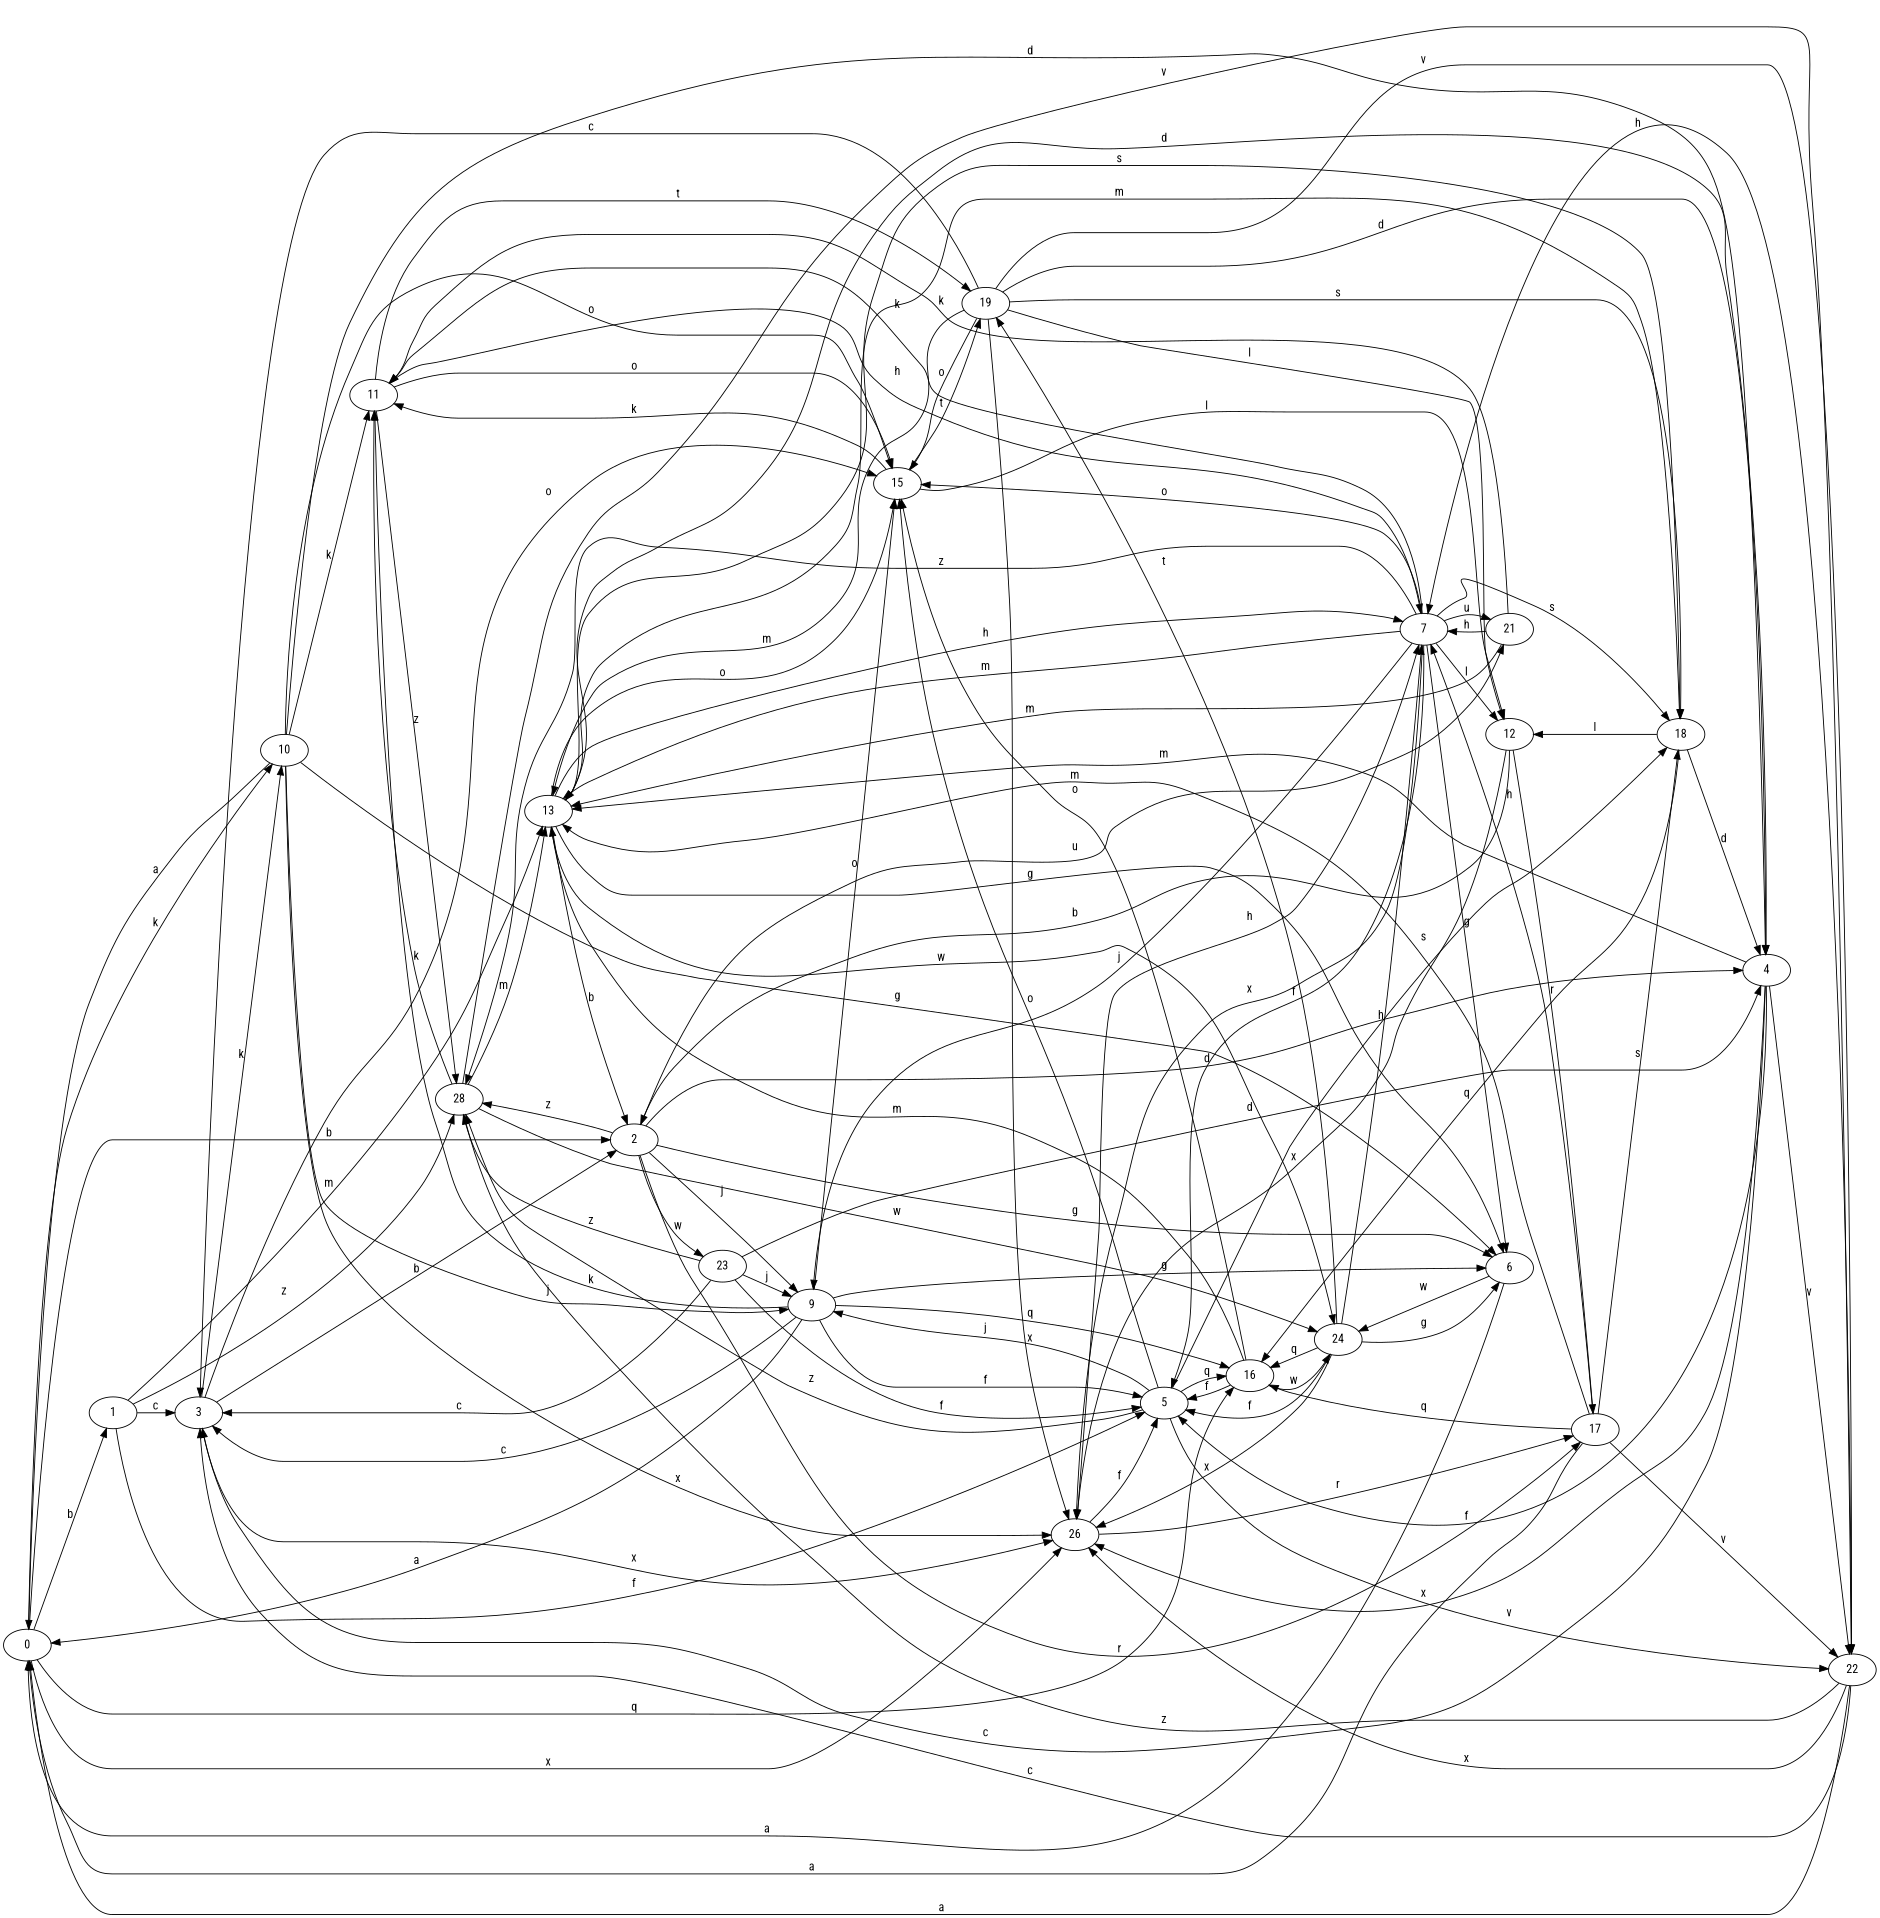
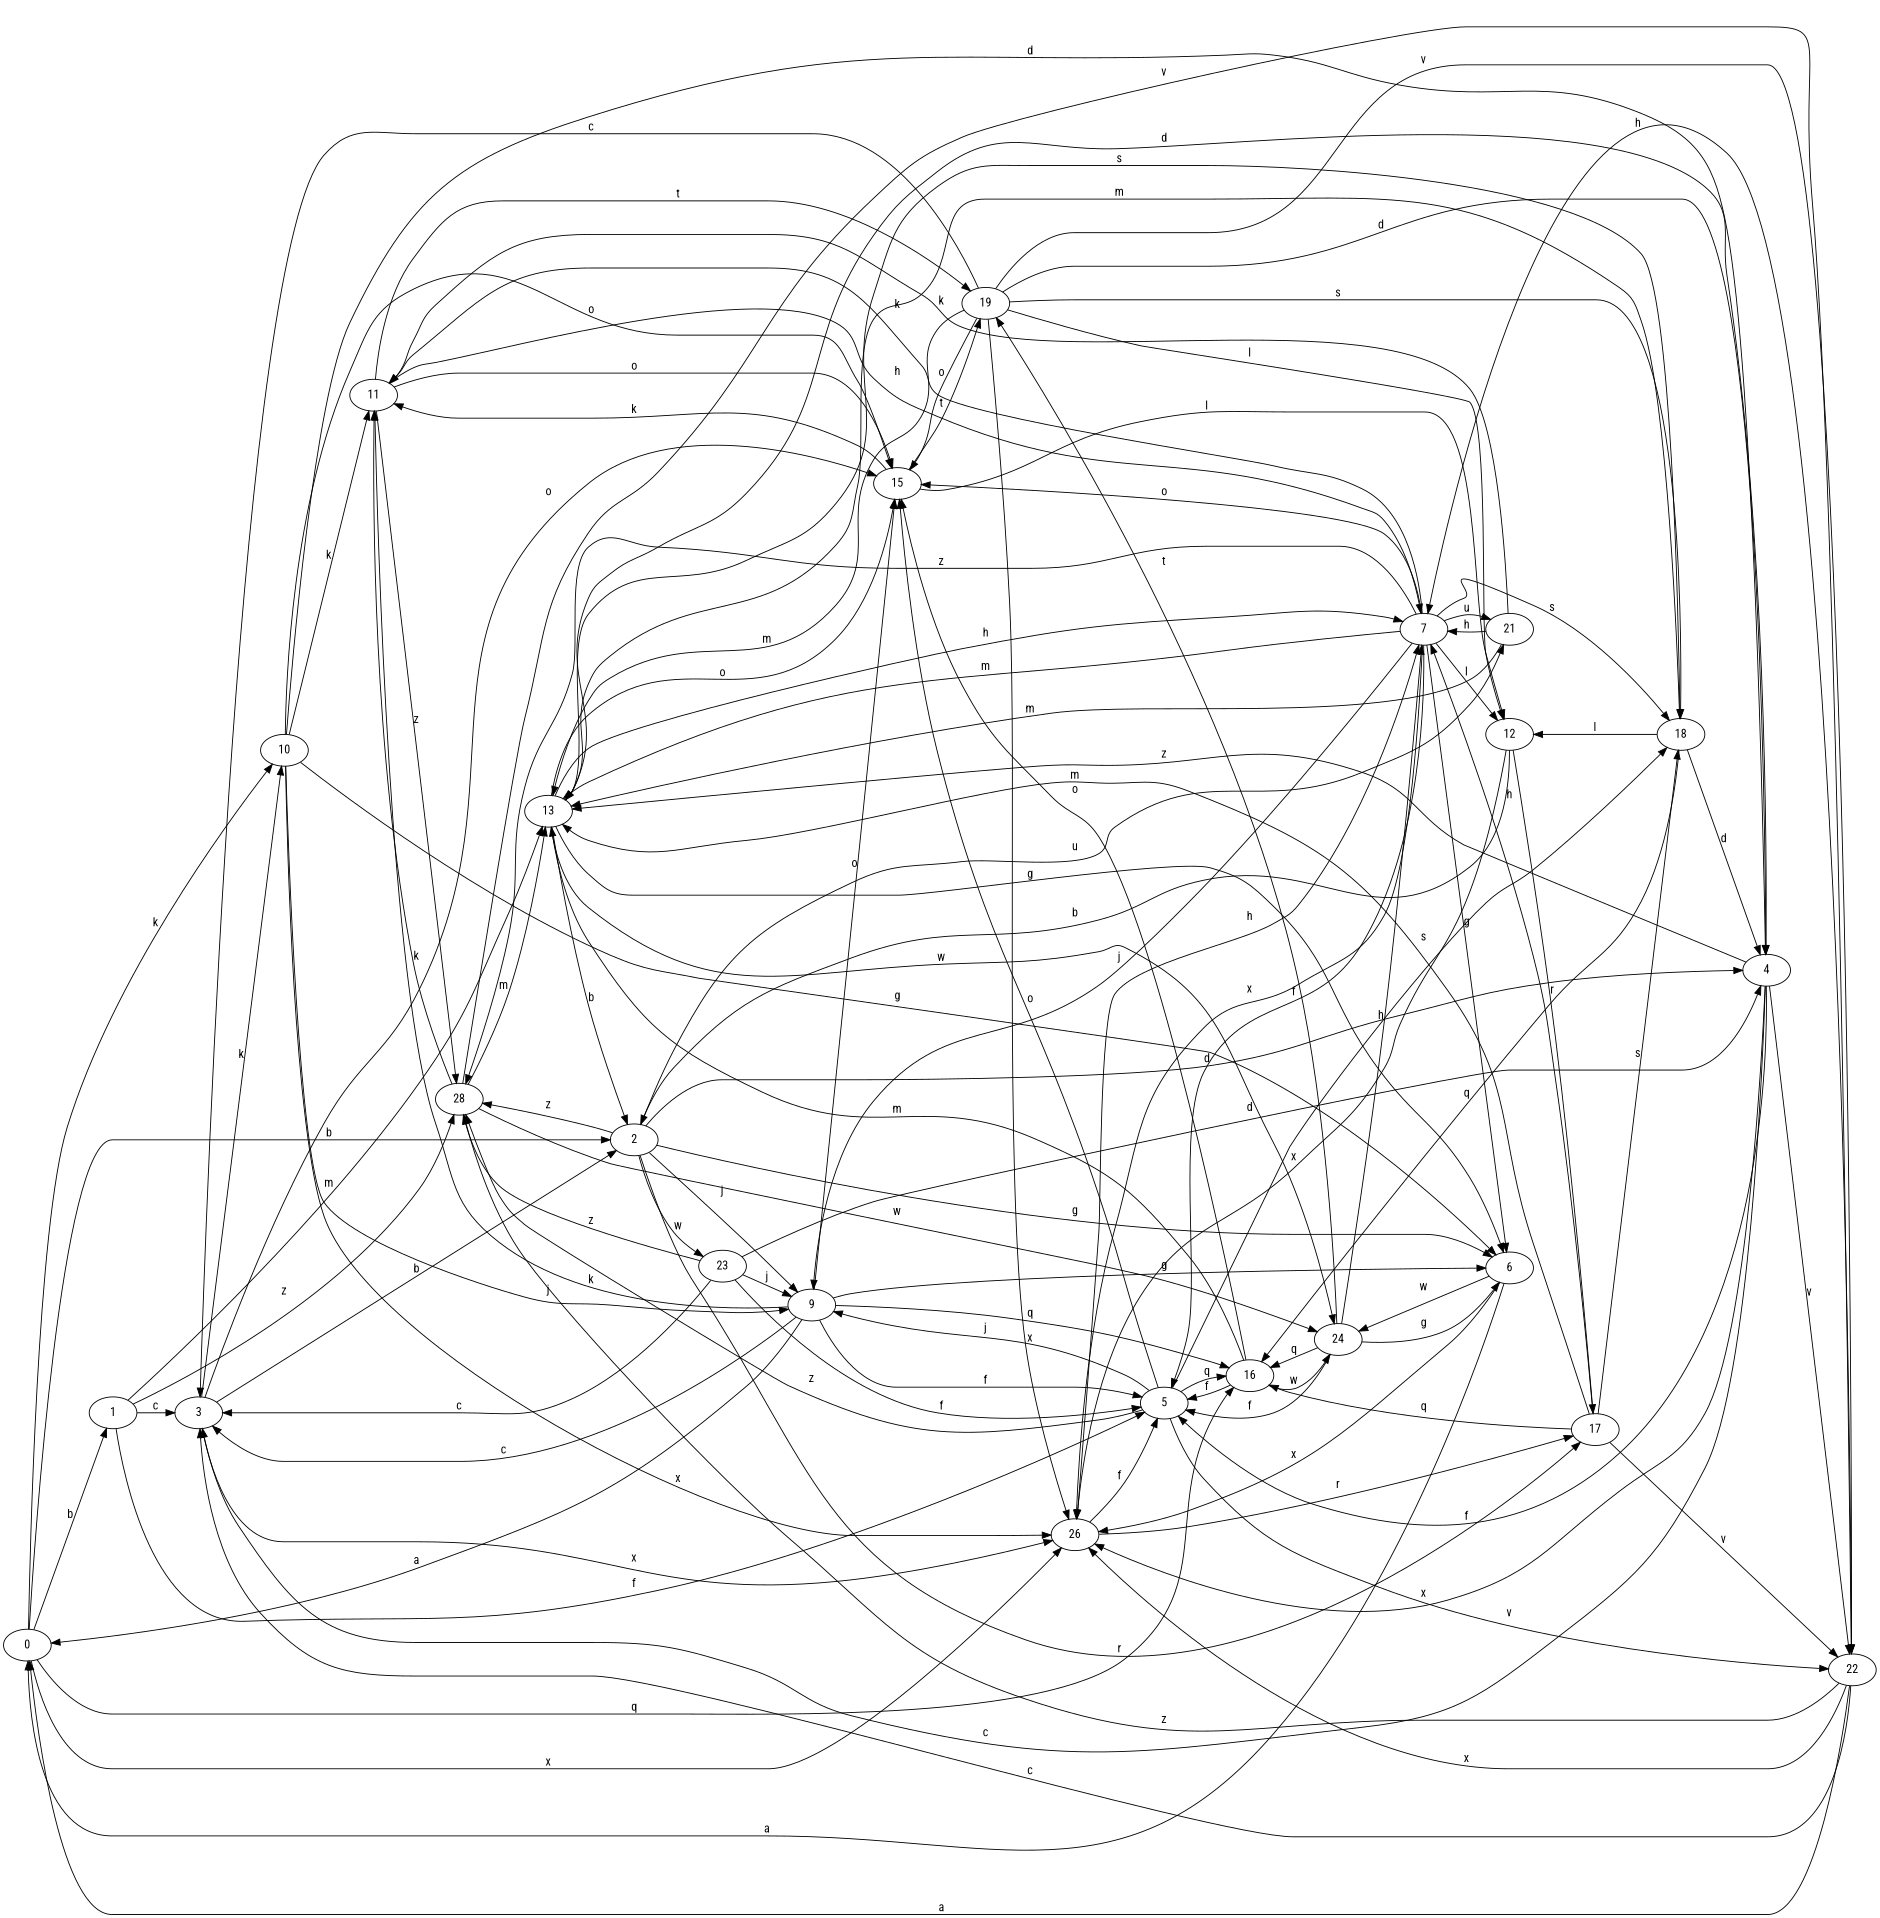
edge "4" -> "13": label "m" -> "z"
edge "10" -> "0": removed, label "a"
edge "24" -> "26": now "6" -> "26"
edge "17" -> "0": removed, label "a"
